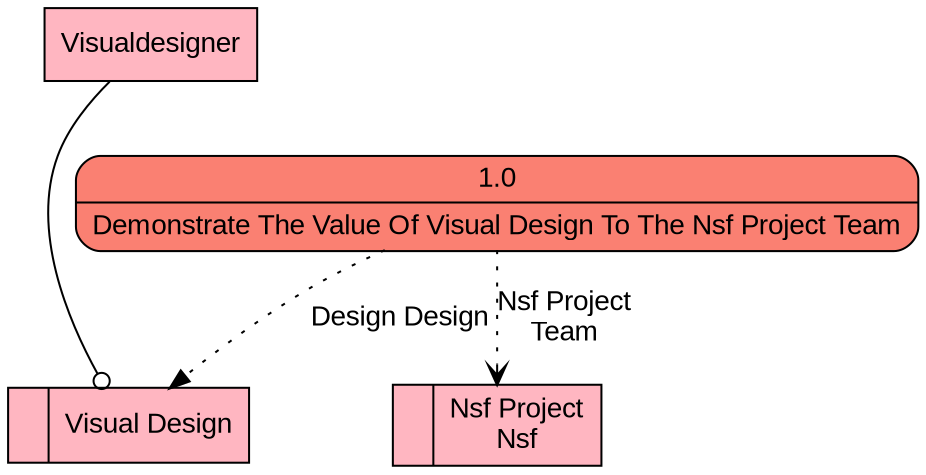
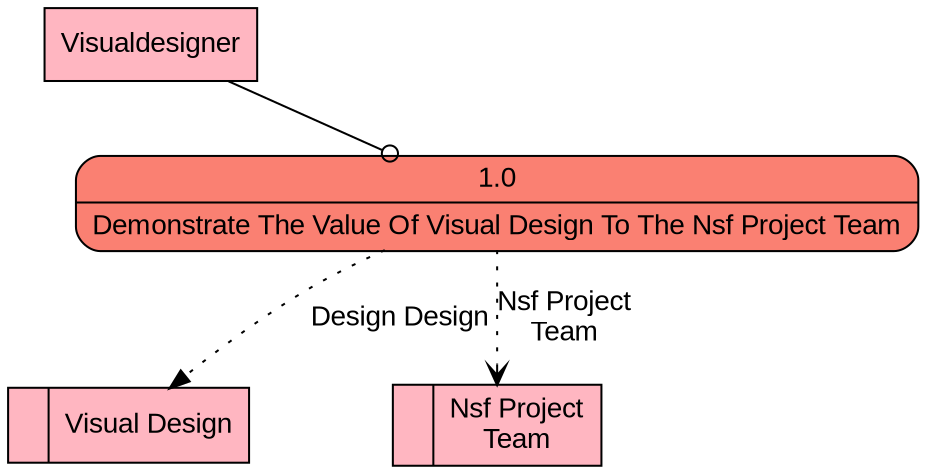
edge "Visualdesigner" -> "Visual Design": now "Visualdesigner" -> "1.0"
node "Nsf Project": text "Nsf" -> "Team"
